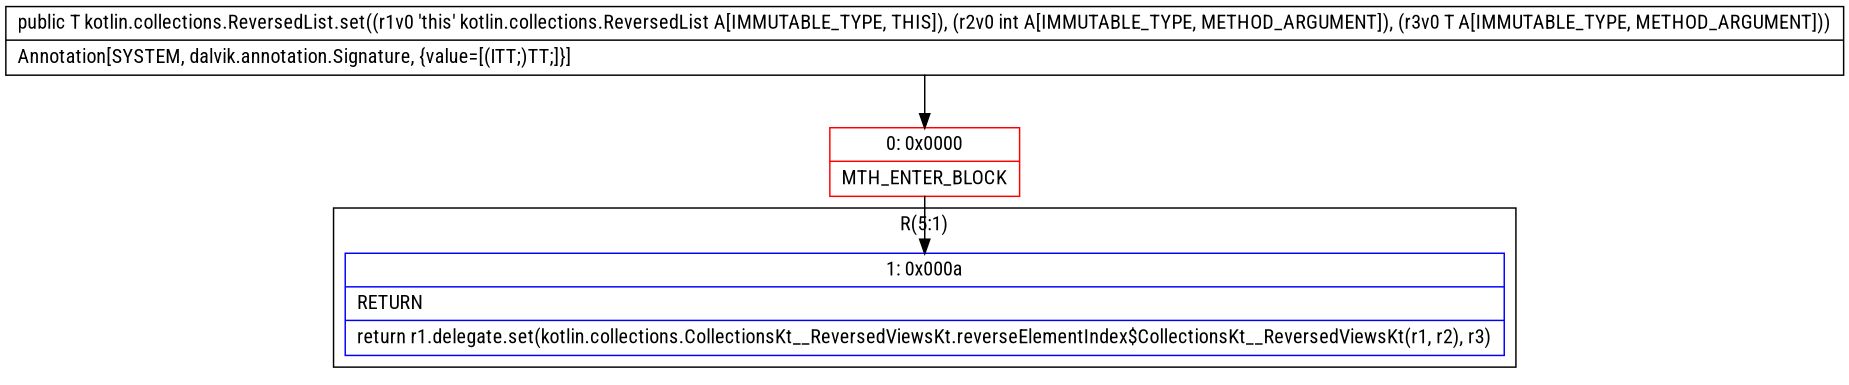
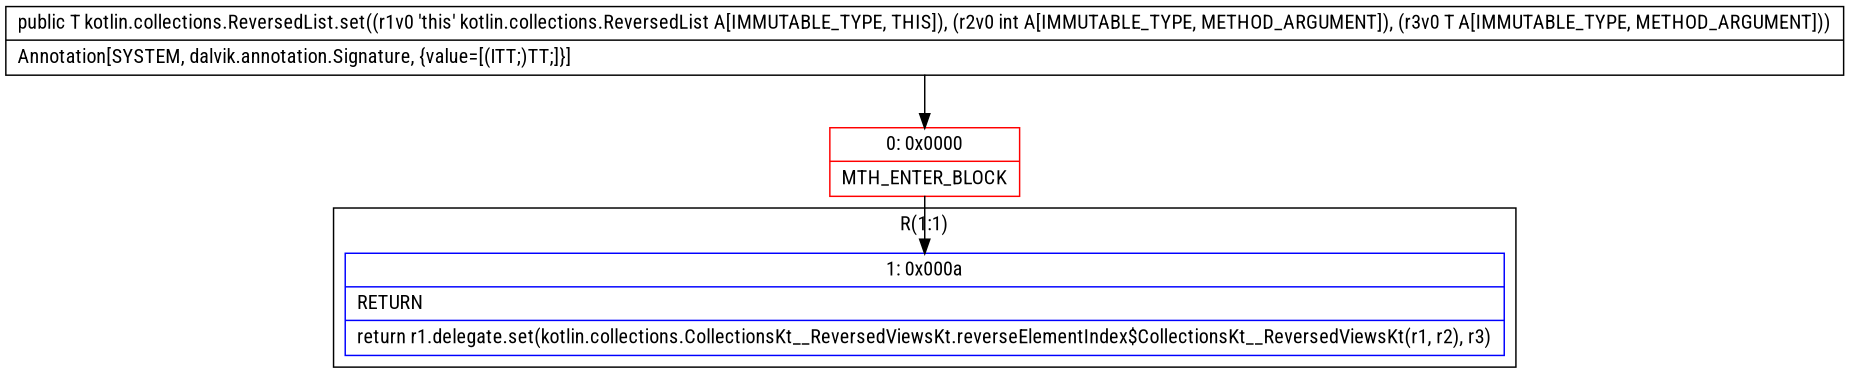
cluster "R(5:1)": label "R(5:1)" -> "R(1:1)"
